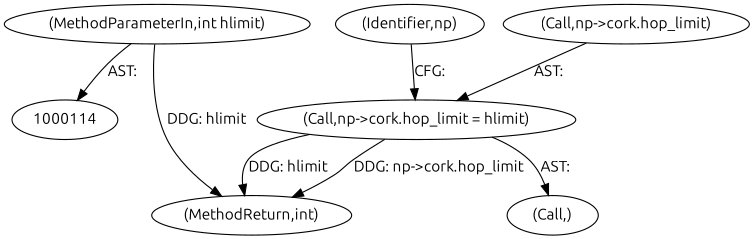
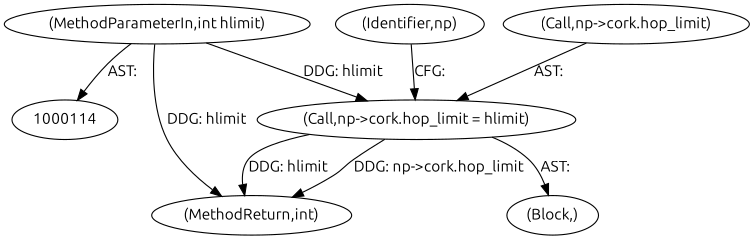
edge "(MethodParameterIn,int hlimit)" -> "(Call,np->cork.hop_limit = hlimit)": added, label "DDG: hlimit"
node "(Call,)": label "(Call,)" -> "(Block,)"
